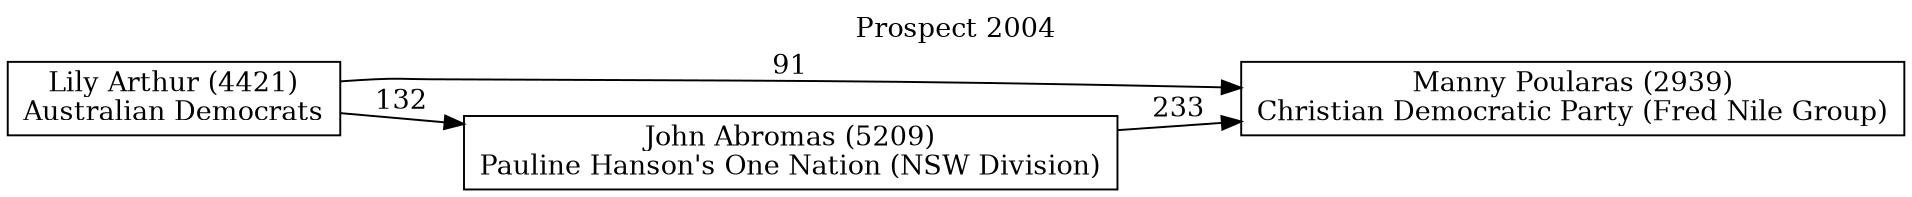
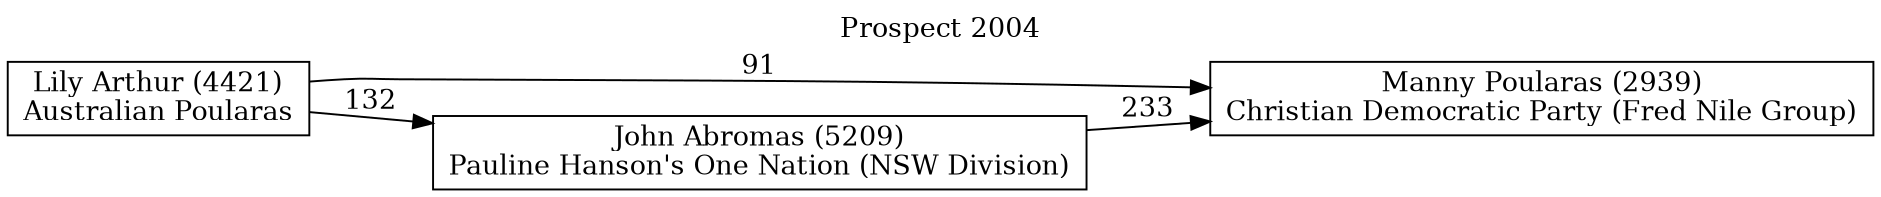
node "Lily Arthur (4421) Australian Democrats": label "Lily Arthur (4421) Australian Democrats" -> "Lily Arthur (4421) Australian Poularas"
